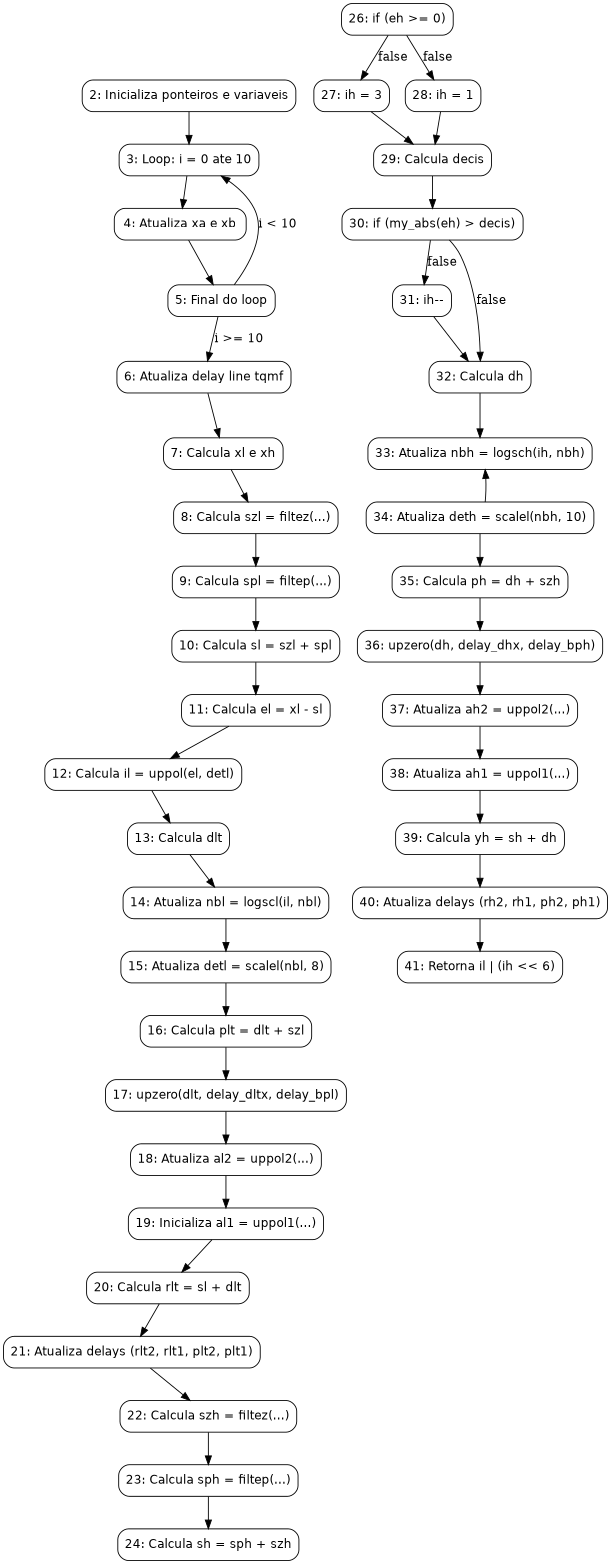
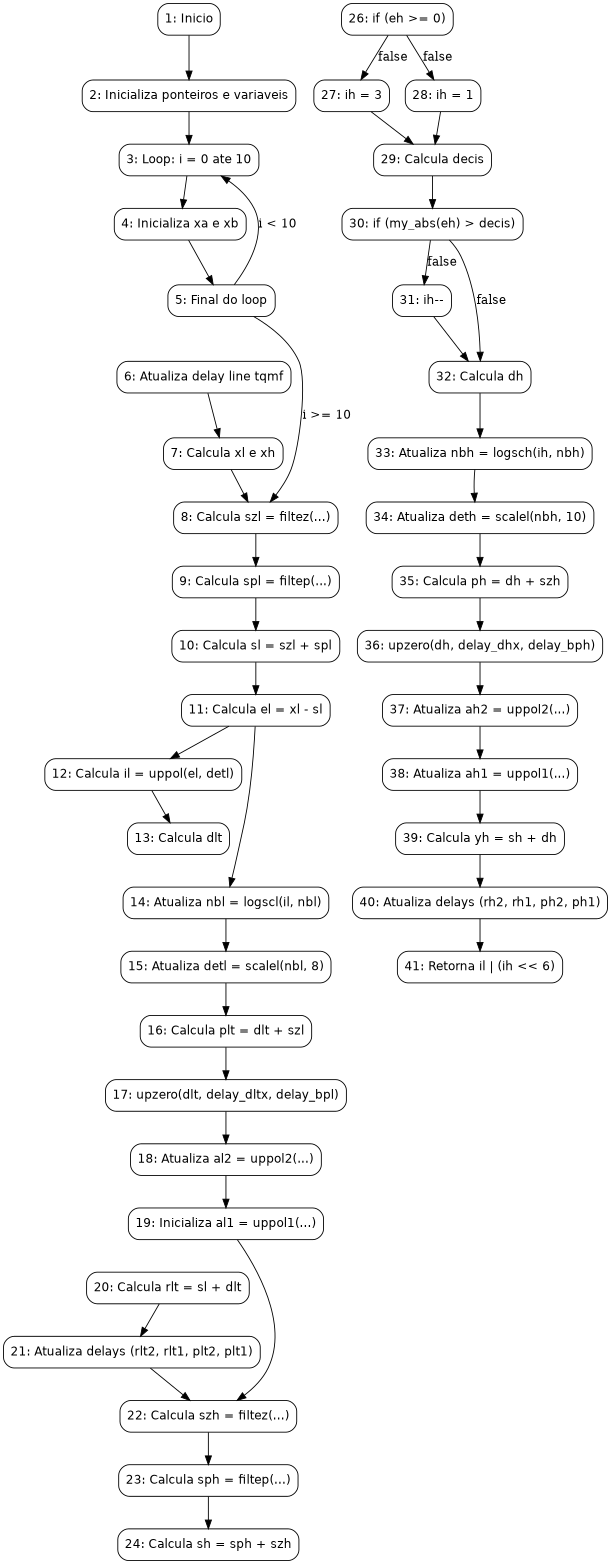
node "1: Inicio": added
node "4: Atualiza xa e xb": label "4: Atualiza xa e xb" -> "4: Inicializa xa e xb"
edge "5: Final do loop" -> "6: Atualiza delay line tqmf": now "5: Final do loop" -> "8: Calcula szl = filtez(...)"
edge "34: Atualiza deth = scalel(nbh, 10)" -> "33: Atualiza nbh = logsch(ih, nbh)": reversed
edge "13: Calcula dlt" -> "14: Atualiza nbl = logscl(il, nbl)": now "11: Calcula el = xl - sl" -> "14: Atualiza nbl = logscl(il, nbl)"
edge "19: Inicializa al1 = uppol1(...)" -> "20: Calcula rlt = sl + dlt": now "19: Inicializa al1 = uppol1(...)" -> "22: Calcula szh = filtez(...)"
